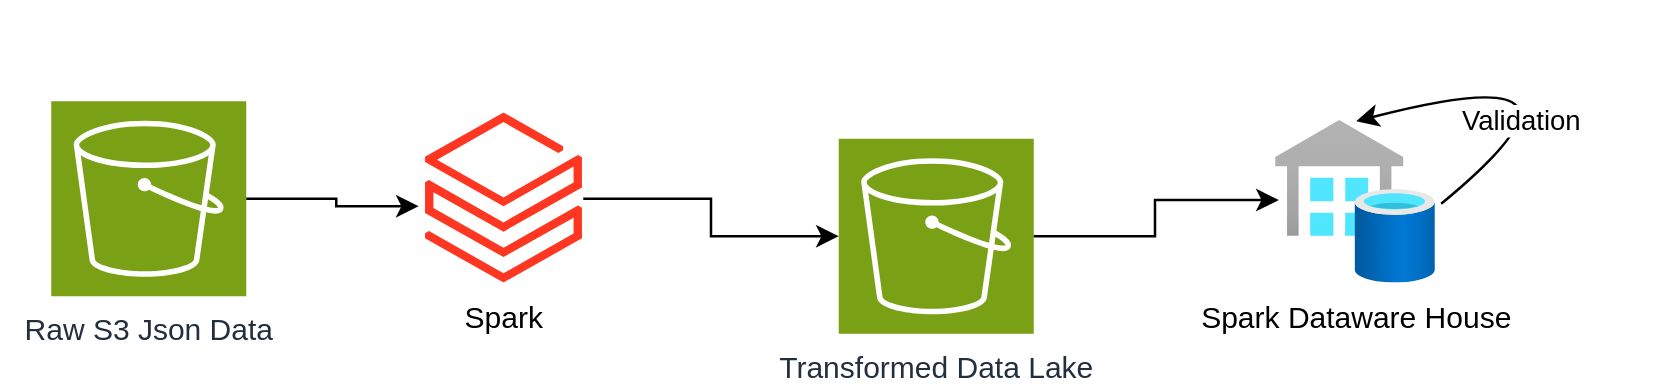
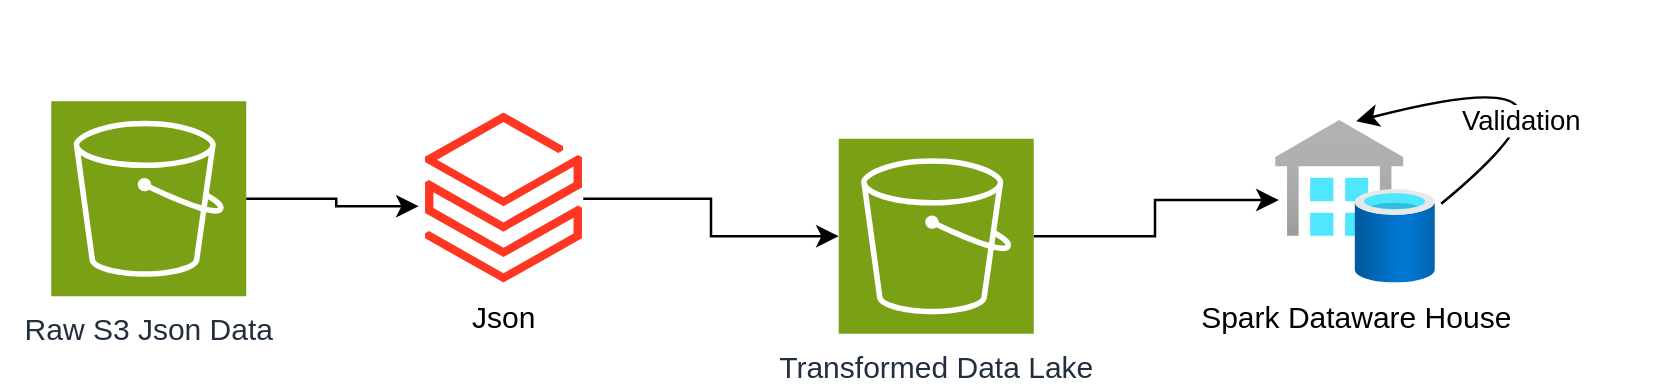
node "Spark": label "Spark" -> "Json"
